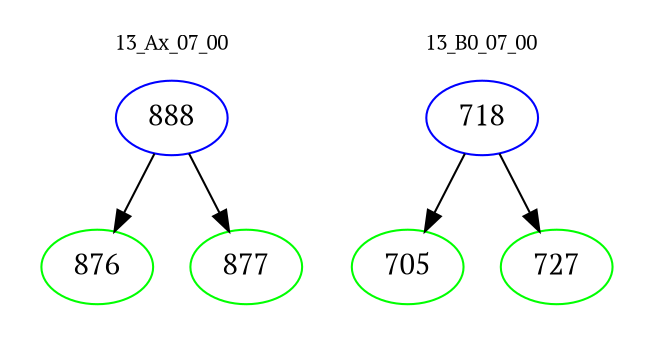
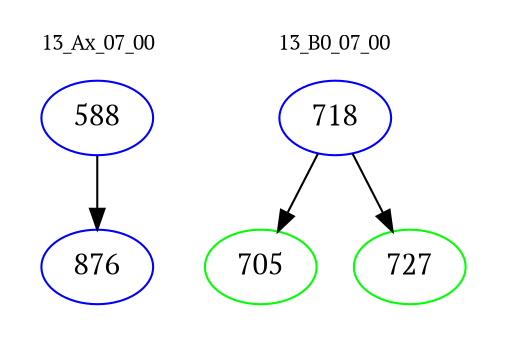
node "888": label "888" -> "588"
node "876": color green -> blue
node "877": removed
